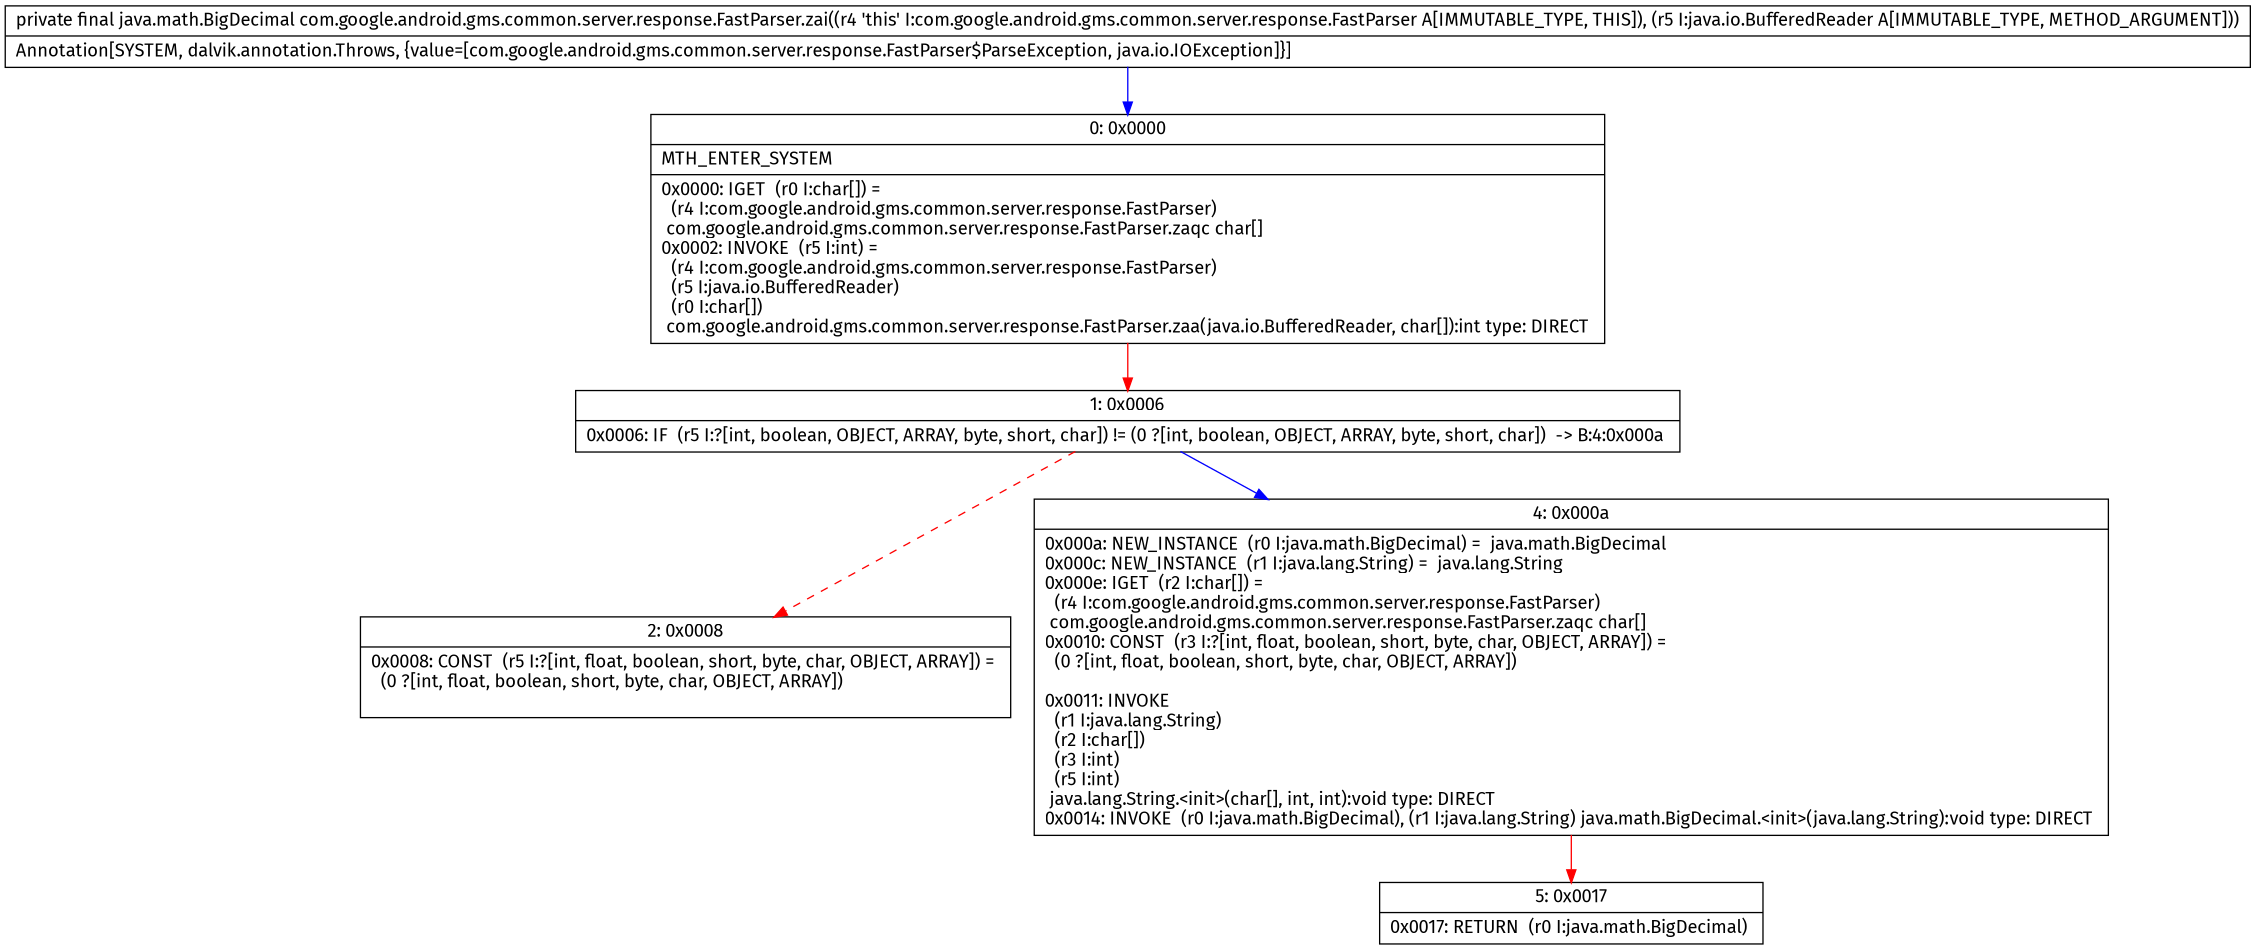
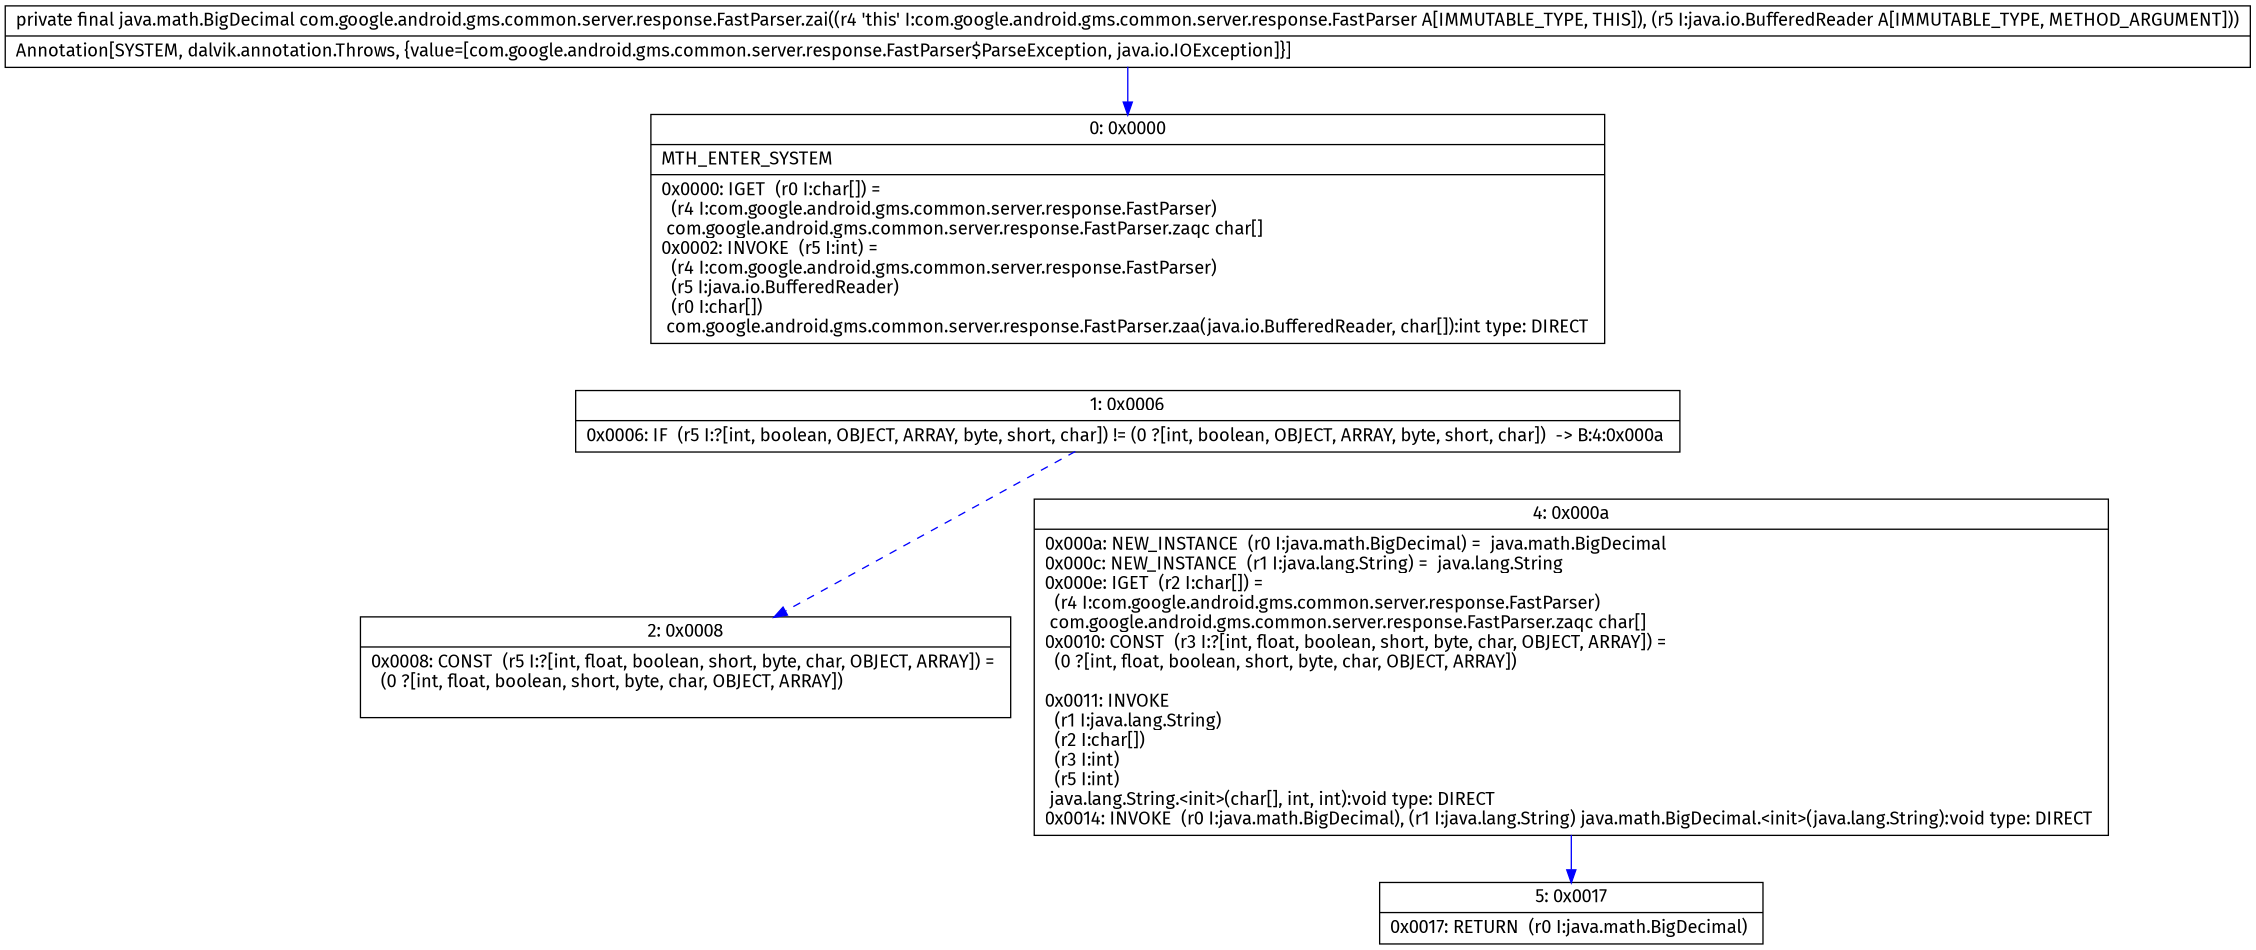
edge "0: 0x0000" -> "1: 0x0006": removed
edge "1: 0x0006" -> "4: 0x000a": removed
edge "1: 0x0006" -> "2: 0x0008": color red -> blue
edge "4: 0x000a" -> "5: 0x0017": color red -> blue
